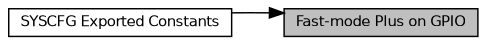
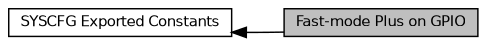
edge "SYSCFG Exported Constants" -> "Fast-mode Plus on GPIO": reversed
